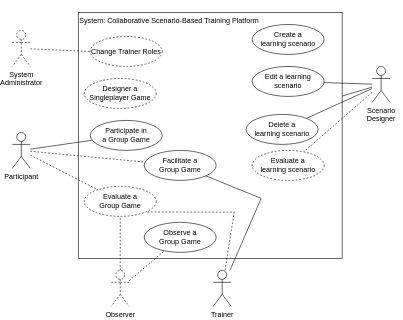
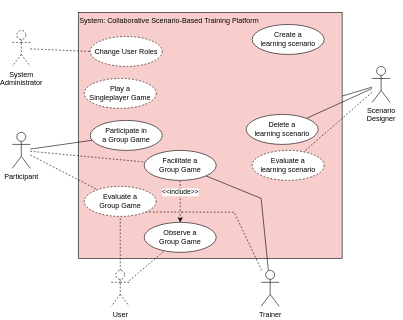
node "Change Trainer Roles": label "Change Trainer Roles" -> "Change User Roles"
node "Edit a learning scenario": removed
edge "Edit a learning scenario" -- "Scenario Designer": removed
node "Designer a Singleplayer Game": label "Designer a Singleplayer Game" -> "Play a Singleplayer Game"
node "System: Collaborative Scenario-Based Training Platform": fillcolor #ffffff -> #f8cecc
edge "Facilitate a Group Game" -> "Observe a Group Game": added, label "<<include>>"
node "Trainer": moved (222, 288) -> (270, 288)
node "Observer": label "Observer" -> "User"
